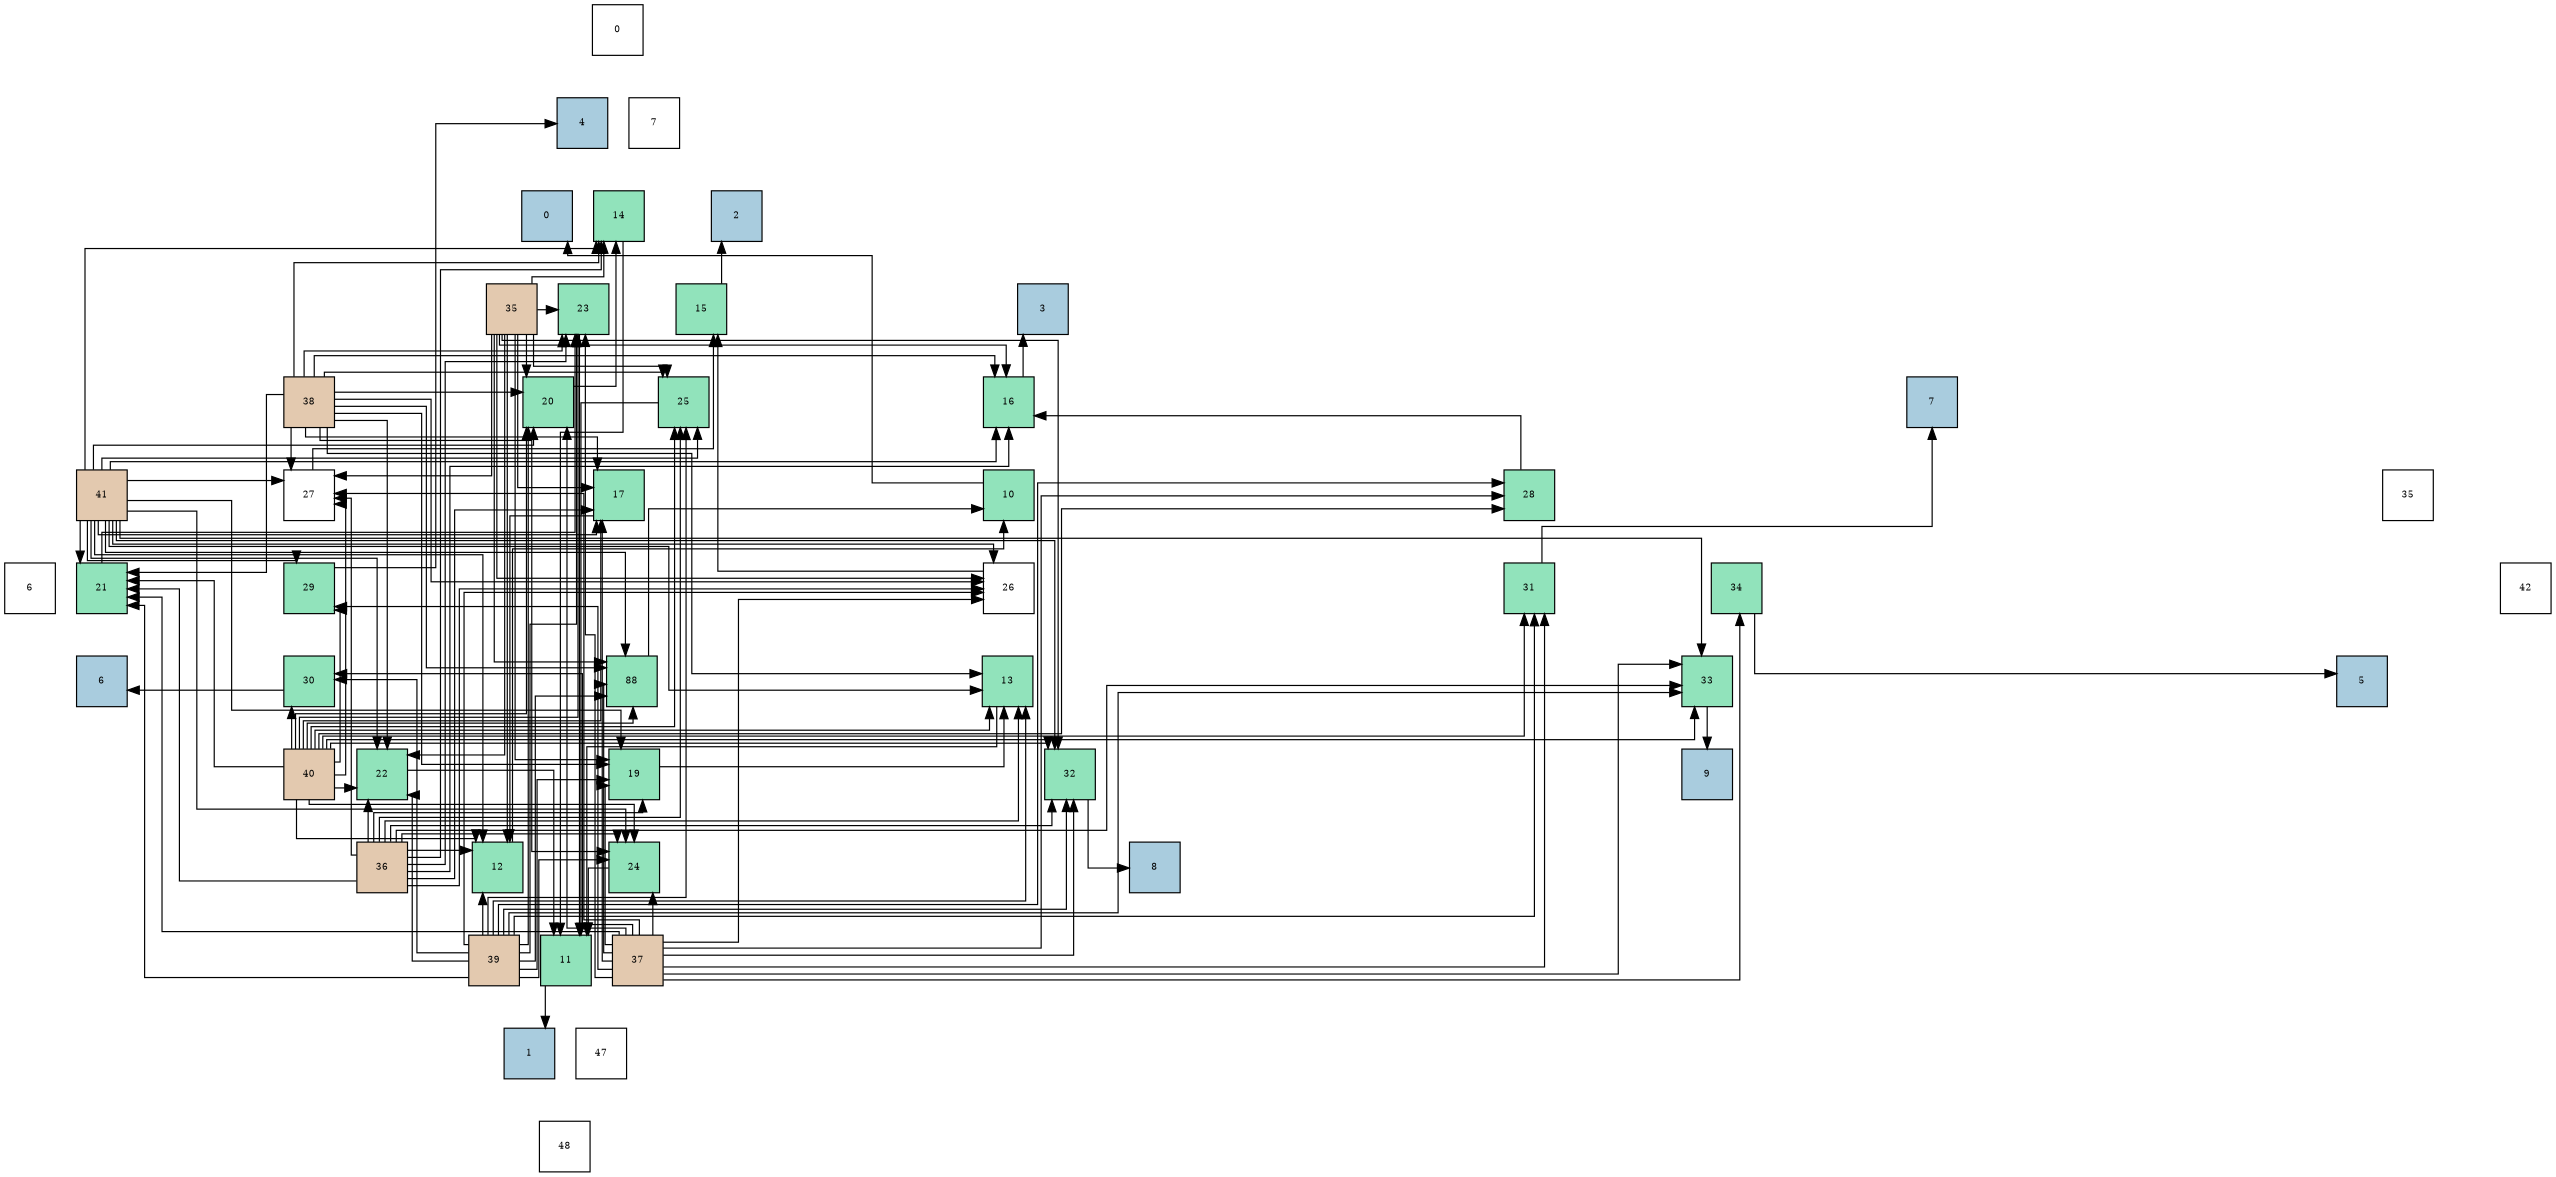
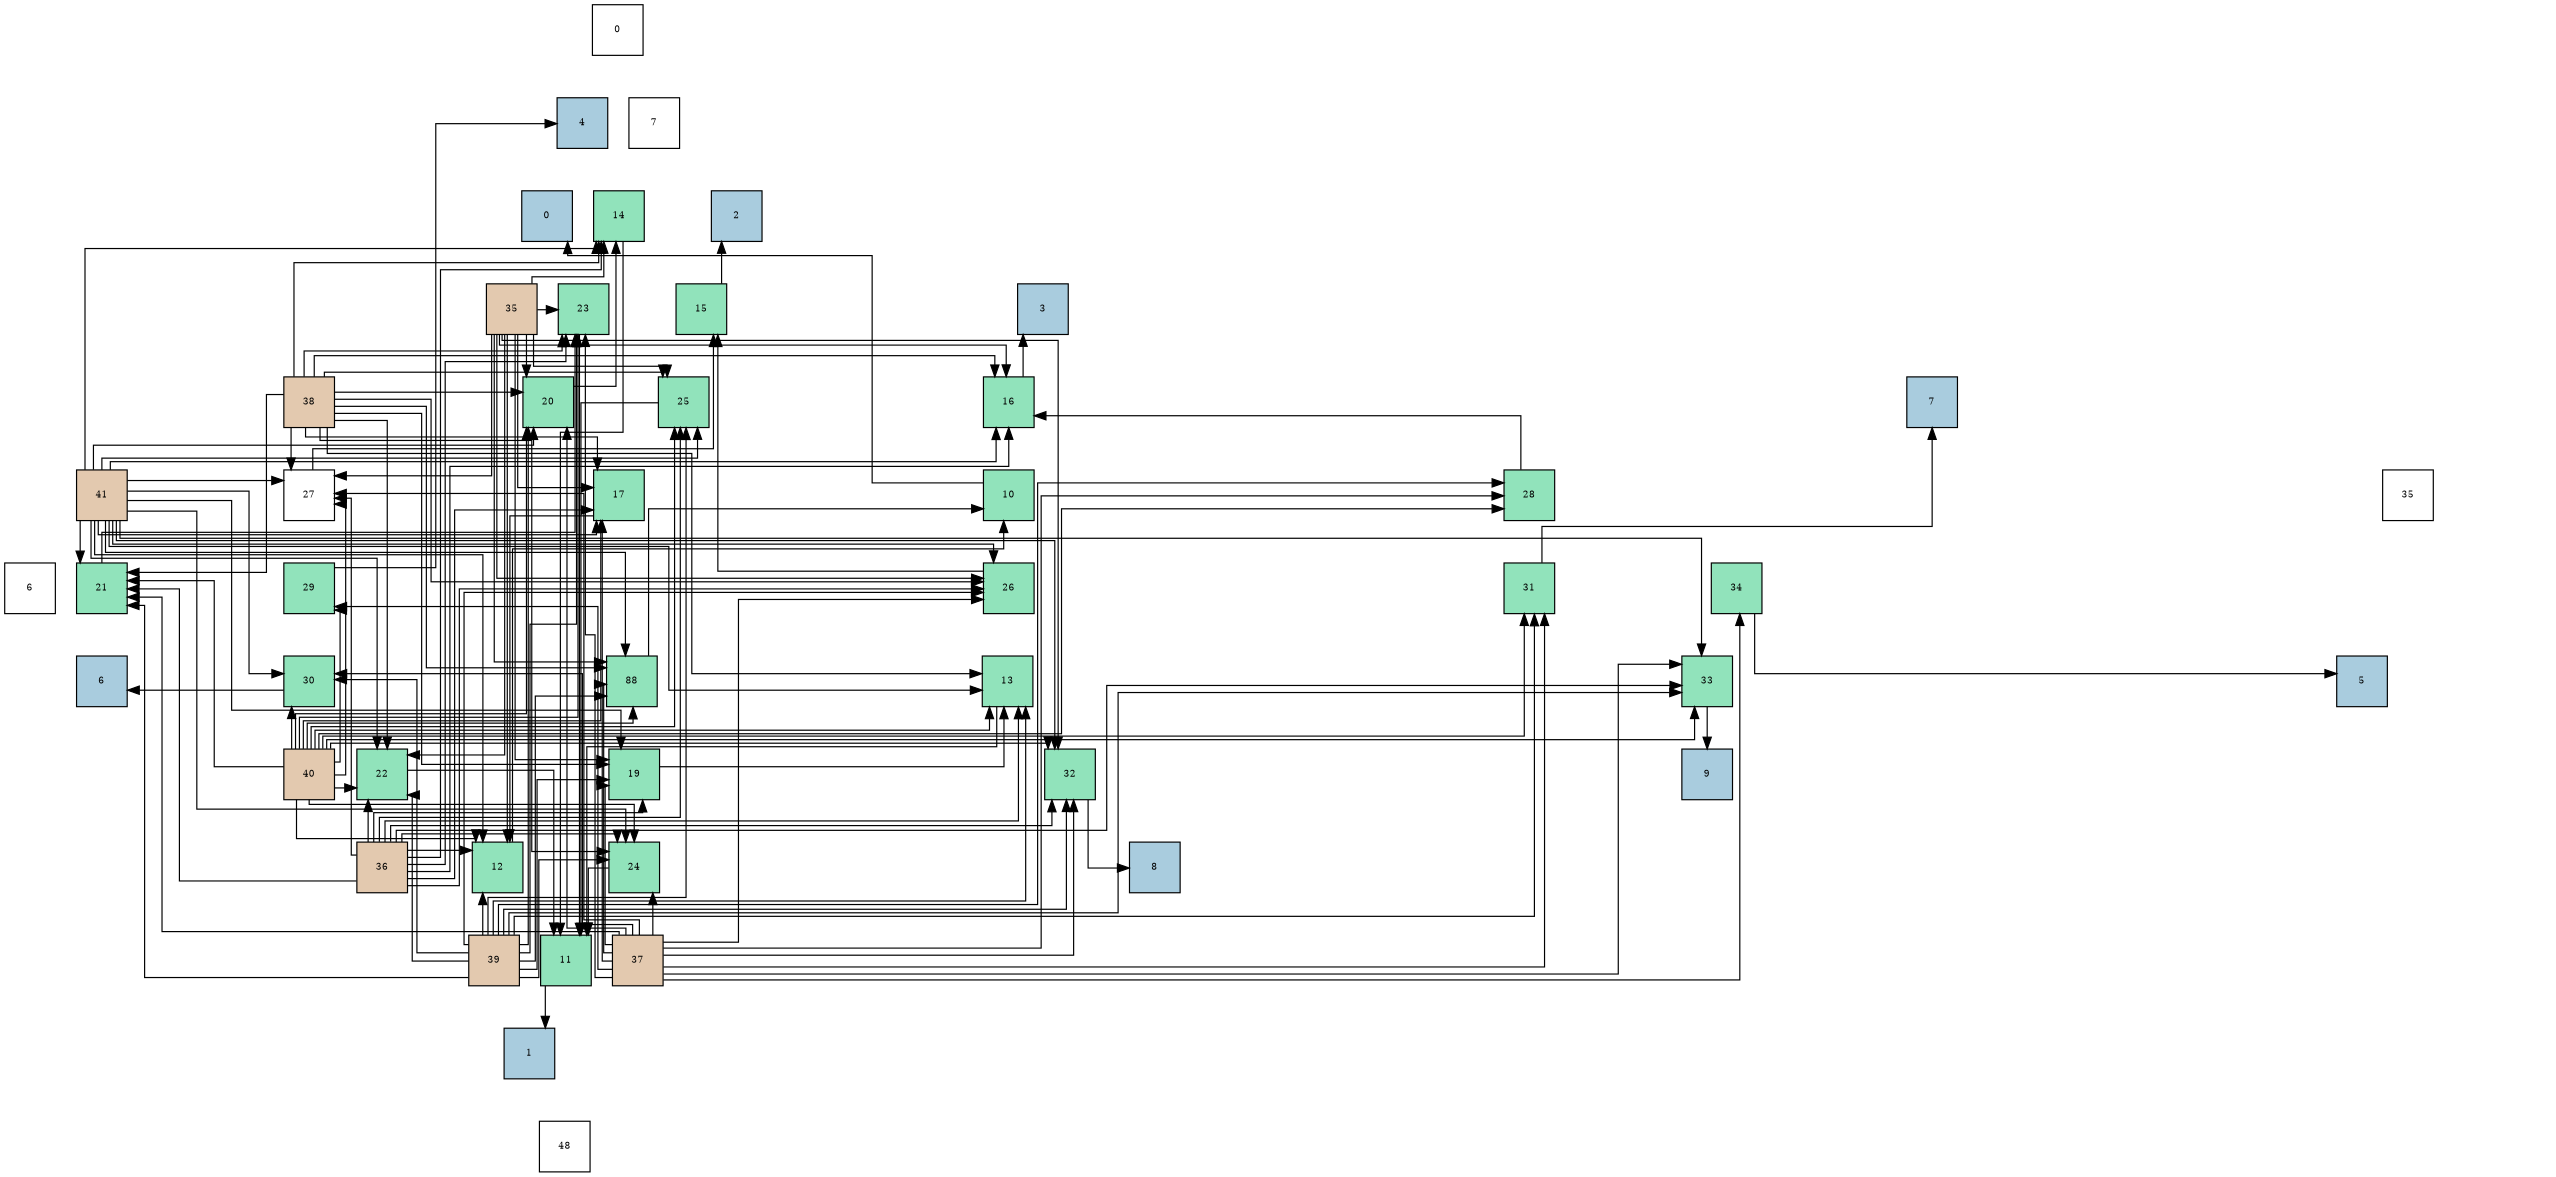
edge "41" -> "29": now "41" -> "30"
node "26": fillcolor #ffffff -> #91e3bb
node "42": removed
node "47": removed
